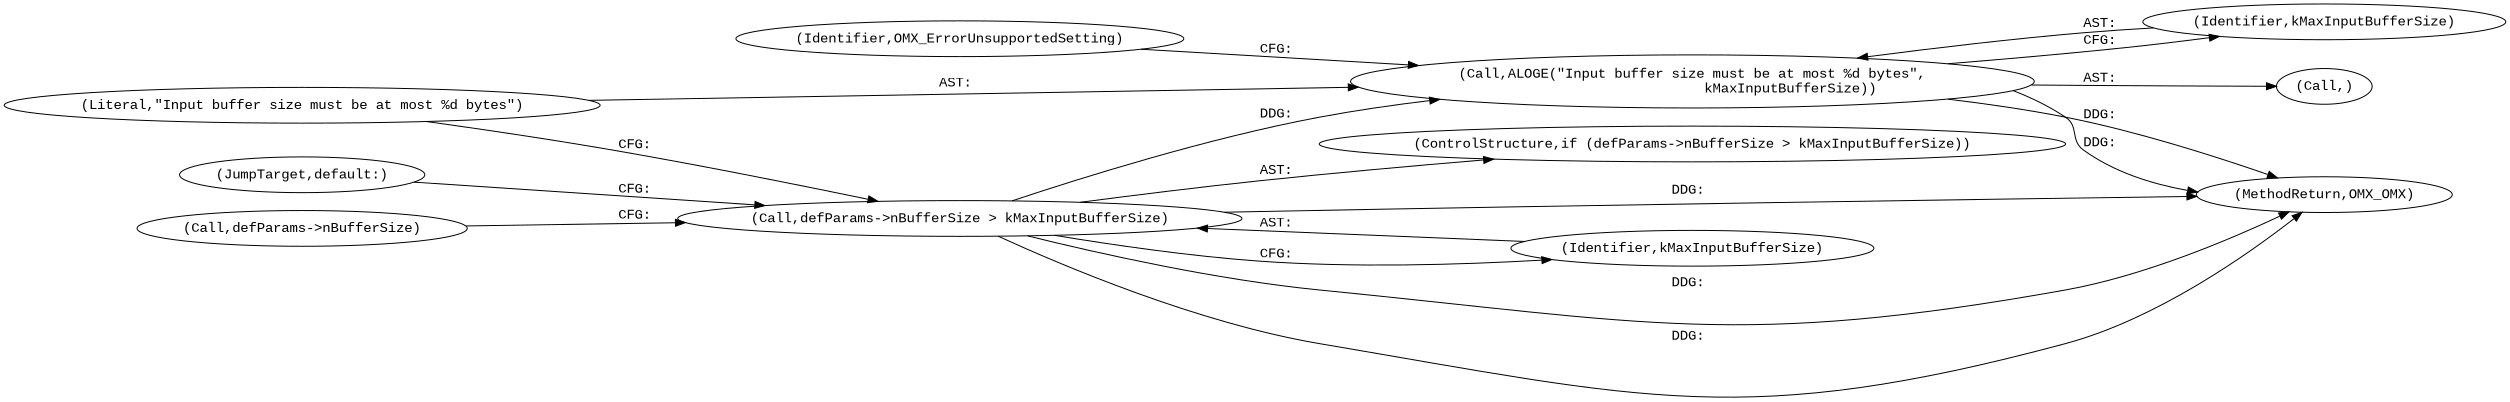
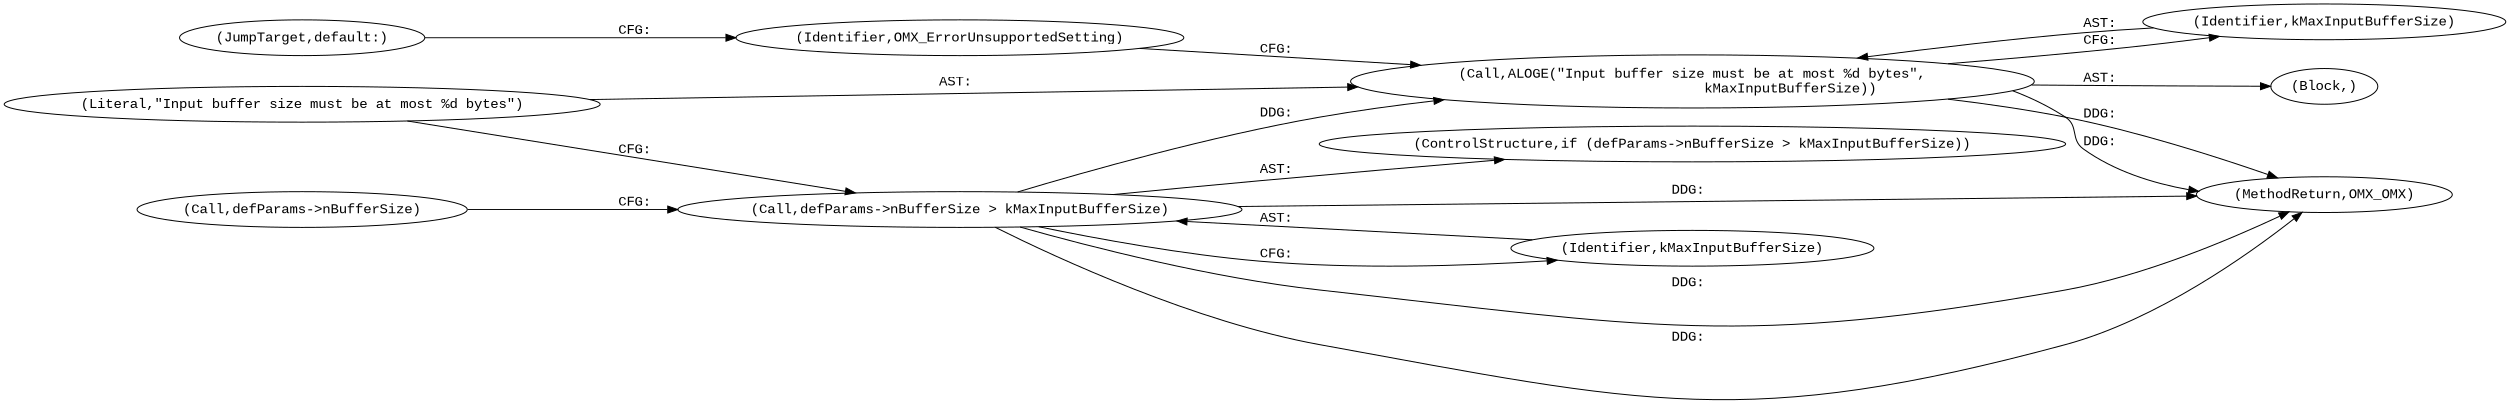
node "(Call,)": label "(Call,)" -> "(Block,)"
edge "(JumpTarget,default:)" -> "(Call,defParams->nBufferSize > kMaxInputBufferSize)": now "(JumpTarget,default:)" -> "(Identifier,OMX_ErrorUnsupportedSetting)"
